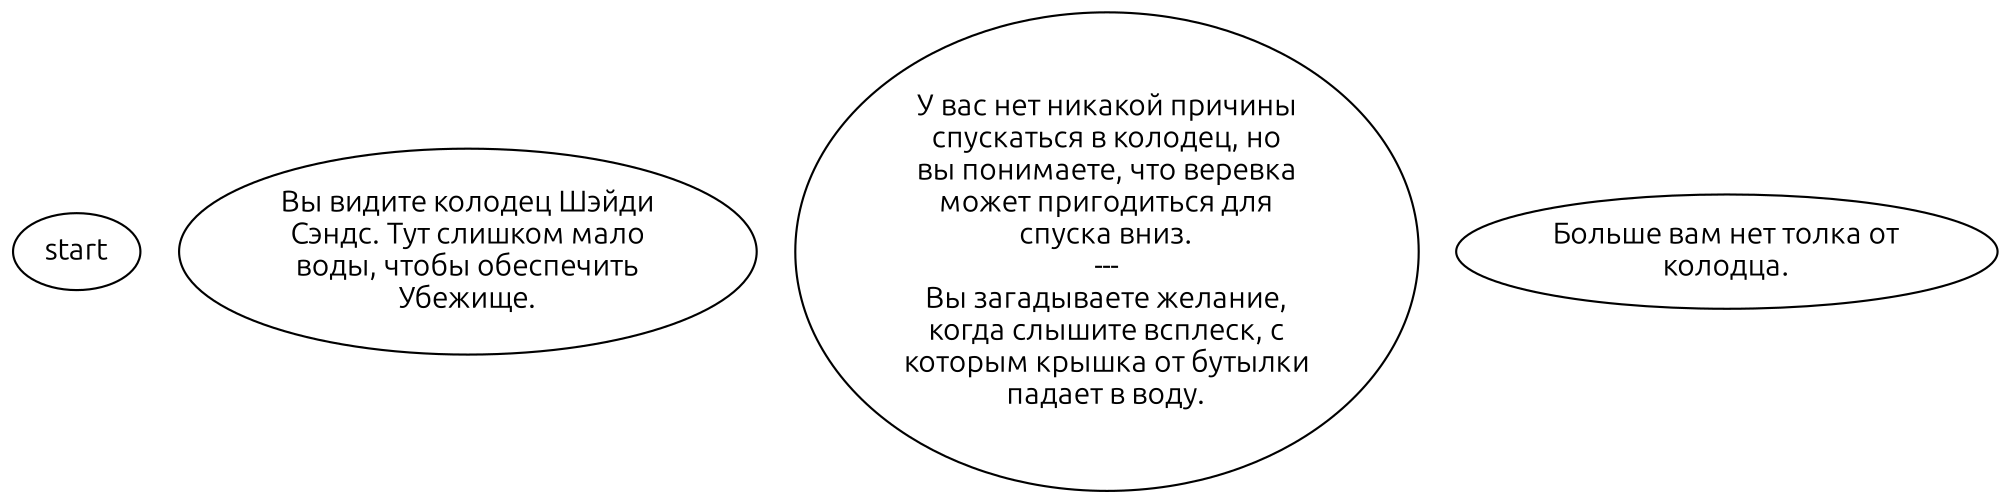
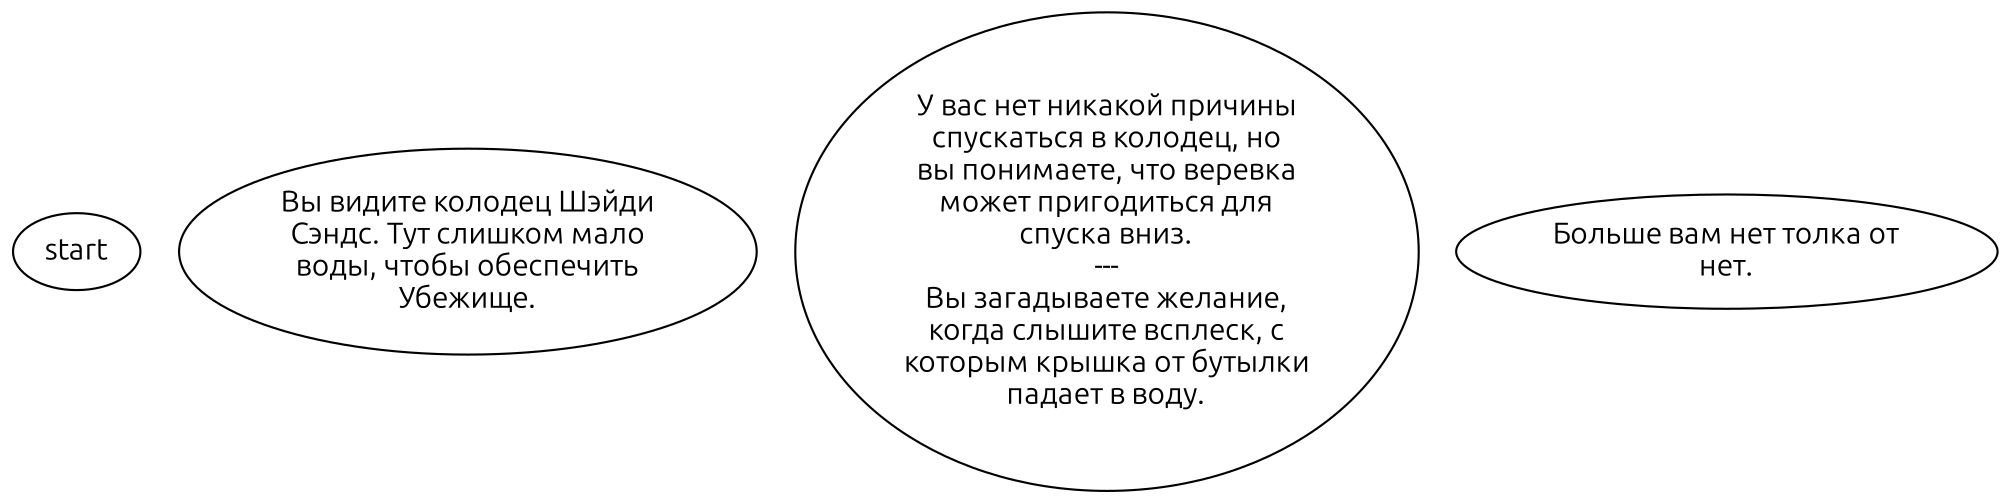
node "Больше вам нет толка от колодца.": label "Больше вам нет толка от колодца." -> "Больше вам нет толка от нет."
